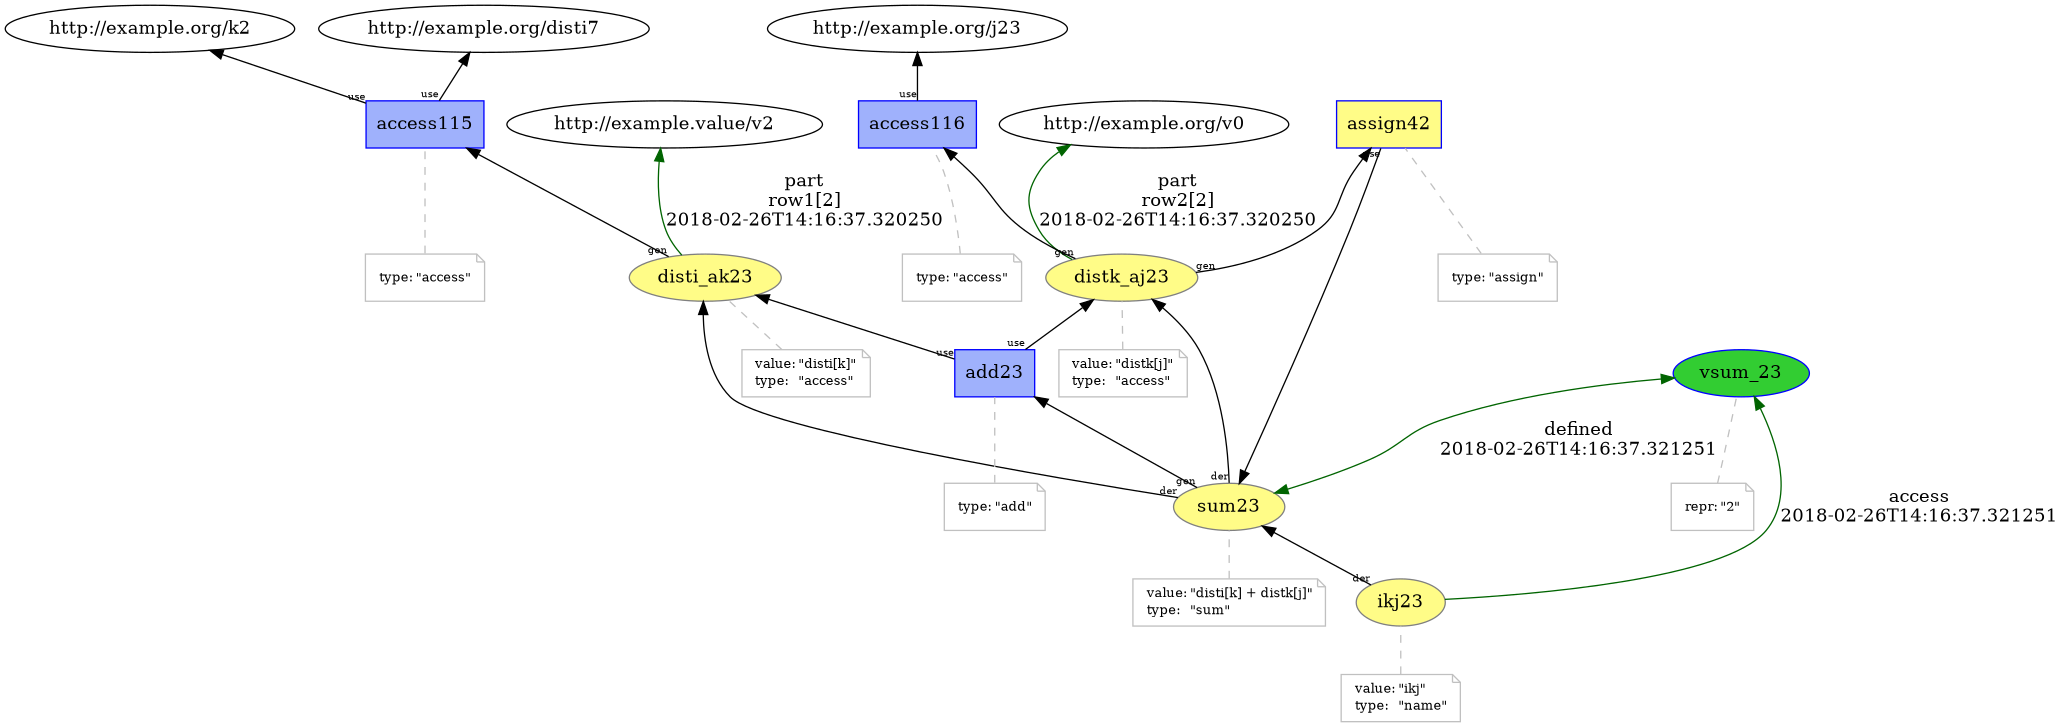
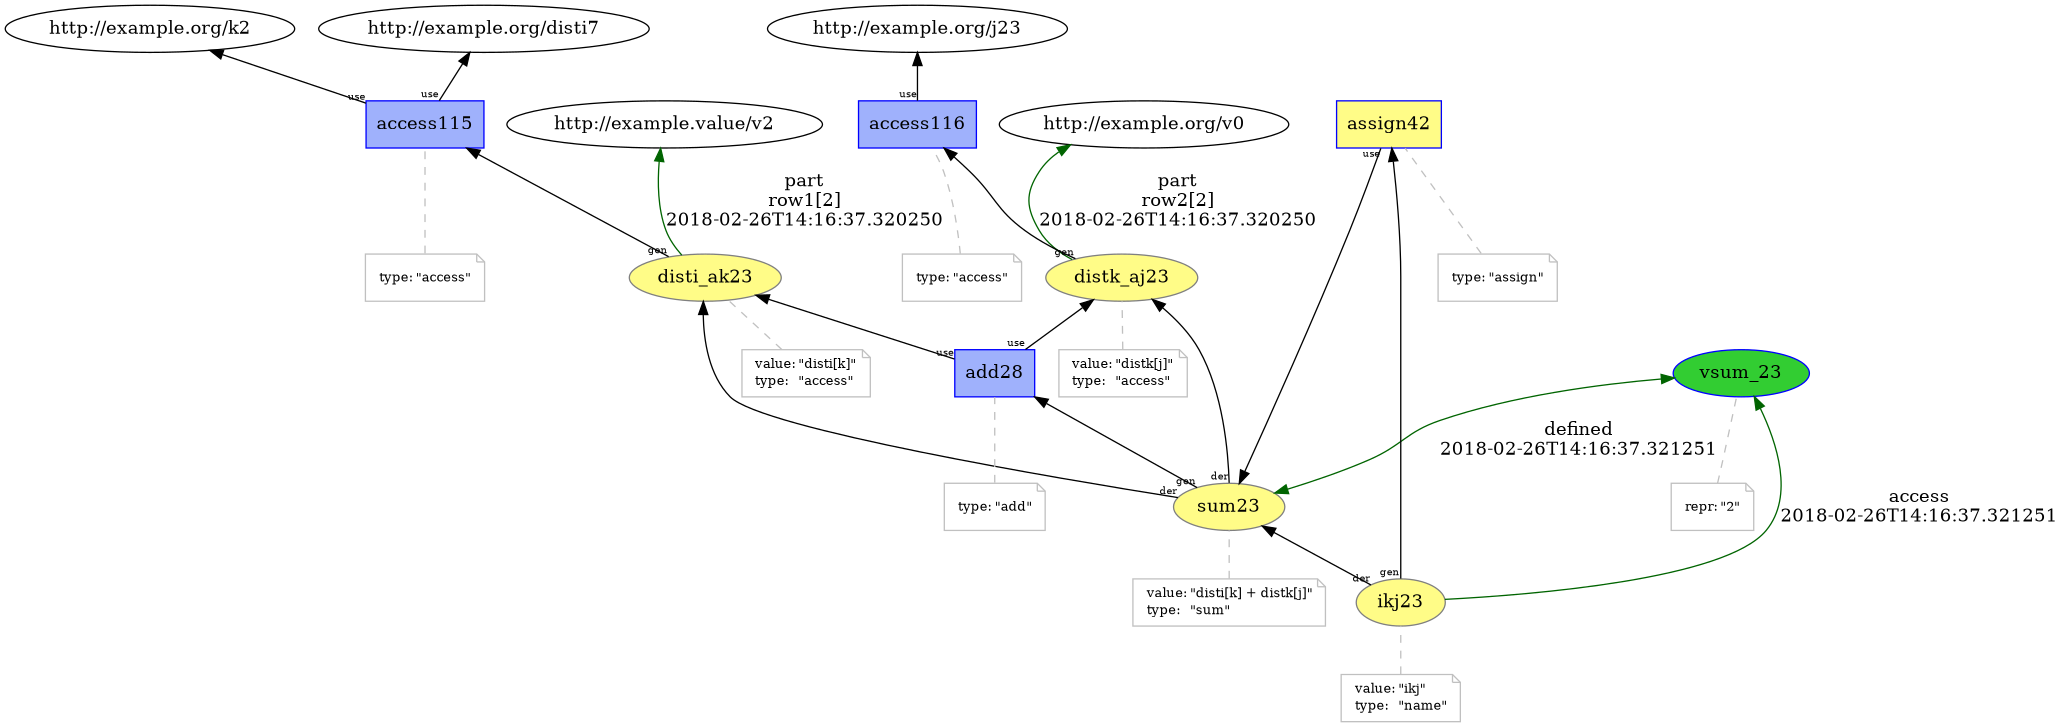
edge "distk_aj23" -> "assign42": now "ikj23" -> "assign42"
node "add23": label "add23" -> "add28"
